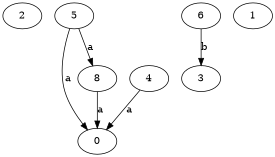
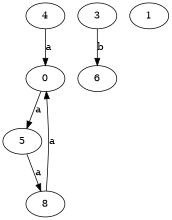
node "2": removed
edge "6" -> "3": reversed
edge "5" -> "0": reversed
